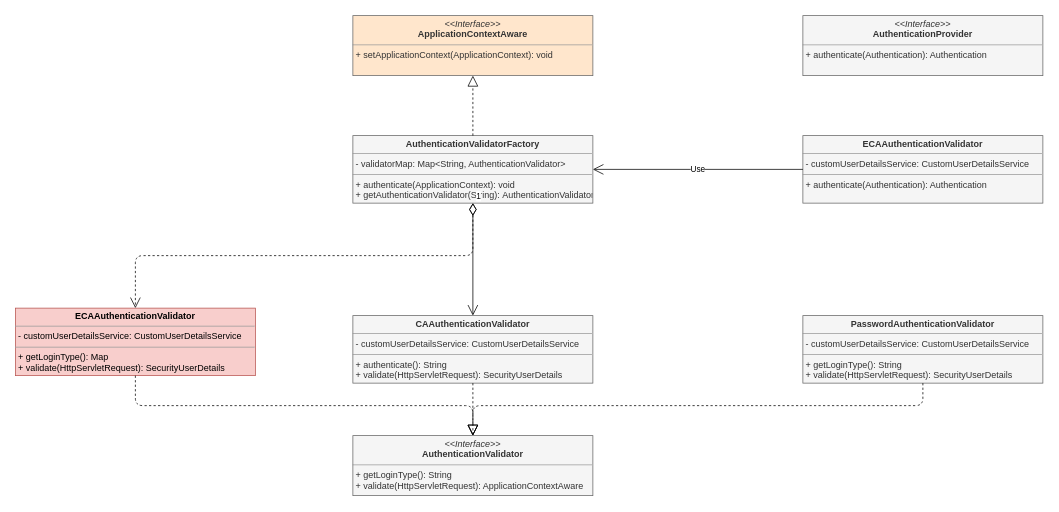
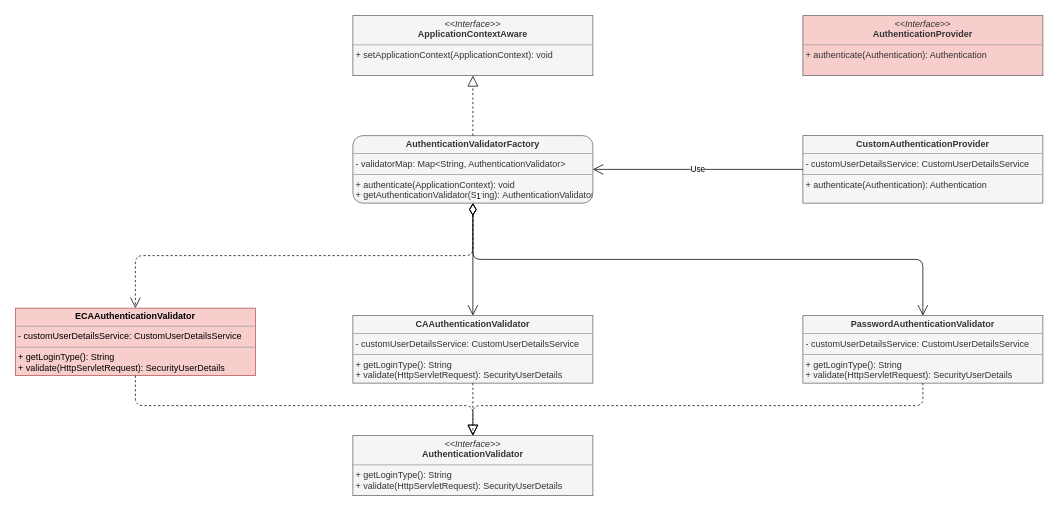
node "<<Interface>> ApplicationContextAware + setApplicationContext(ApplicationContext): void": fillcolor #ffe6cc -> #f5f5f5
node "<<Interface>> AuthenticationProvider + authenticate(Authentication): Authentication": fillcolor #f5f5f5 -> #f8cecc
node "ECAAuthenticationValidator - customUserDetailsService: CustomUserDetailsService + authenticate(Authentication): Authentication": label "ECAAuthenticationValidator - customUserDetailsService: CustomUserDetailsService + authenticate(Authentication): Authentication" -> "CustomAuthenticationProvider - customUserDetailsService: CustomUserDetailsService + authenticate(Authentication): Authentication"
node "AuthenticationValidatorFactory - validatorMap: Map<String, AuthenticationValidator> + authenticate(ApplicationContext): void + getAuthenticationValidator(String): AuthenticationValidator": shape rectangle -> rounded rectangle
edge "AuthenticationValidatorFactory - validatorMap: Map<String, AuthenticationValidator> + authenticate(ApplicationContext): void + getAuthenticationValidator(String): AuthenticationValidator" -- "PasswordAuthenticationValidator - customUserDetailsService: CustomUserDetailsService + getLoginType(): String + validate(HttpServletRequest): SecurityUserDetails": added, label "1"
node "ECAAuthenticationValidator - customUserDetailsService: CustomUserDetailsService + getLoginType(): Map + validate(HttpServletRequest): SecurityUserDetails": label "ECAAuthenticationValidator - customUserDetailsService: CustomUserDetailsService + getLoginType(): Map + validate(HttpServletRequest): SecurityUserDetails" -> "ECAAuthenticationValidator - customUserDetailsService: CustomUserDetailsService + getLoginType(): String + validate(HttpServletRequest): SecurityUserDetails"
node "CAAuthenticationValidator - customUserDetailsService: CustomUserDetailsService + authenticate(): String + validate(HttpServletRequest): SecurityUserDetails": label "CAAuthenticationValidator - customUserDetailsService: CustomUserDetailsService + authenticate(): String + validate(HttpServletRequest): SecurityUserDetails" -> "CAAuthenticationValidator - customUserDetailsService: CustomUserDetailsService + getLoginType(): String + validate(HttpServletRequest): SecurityUserDetails"
node "<<Interface>> AuthenticationValidator + getLoginType(): String + validate(HttpServletRequest): ApplicationContextAware": label "<<Interface>> AuthenticationValidator + getLoginType(): String + validate(HttpServletRequest): ApplicationContextAware" -> "<<Interface>> AuthenticationValidator + getLoginType(): String + validate(HttpServletRequest): SecurityUserDetails"
